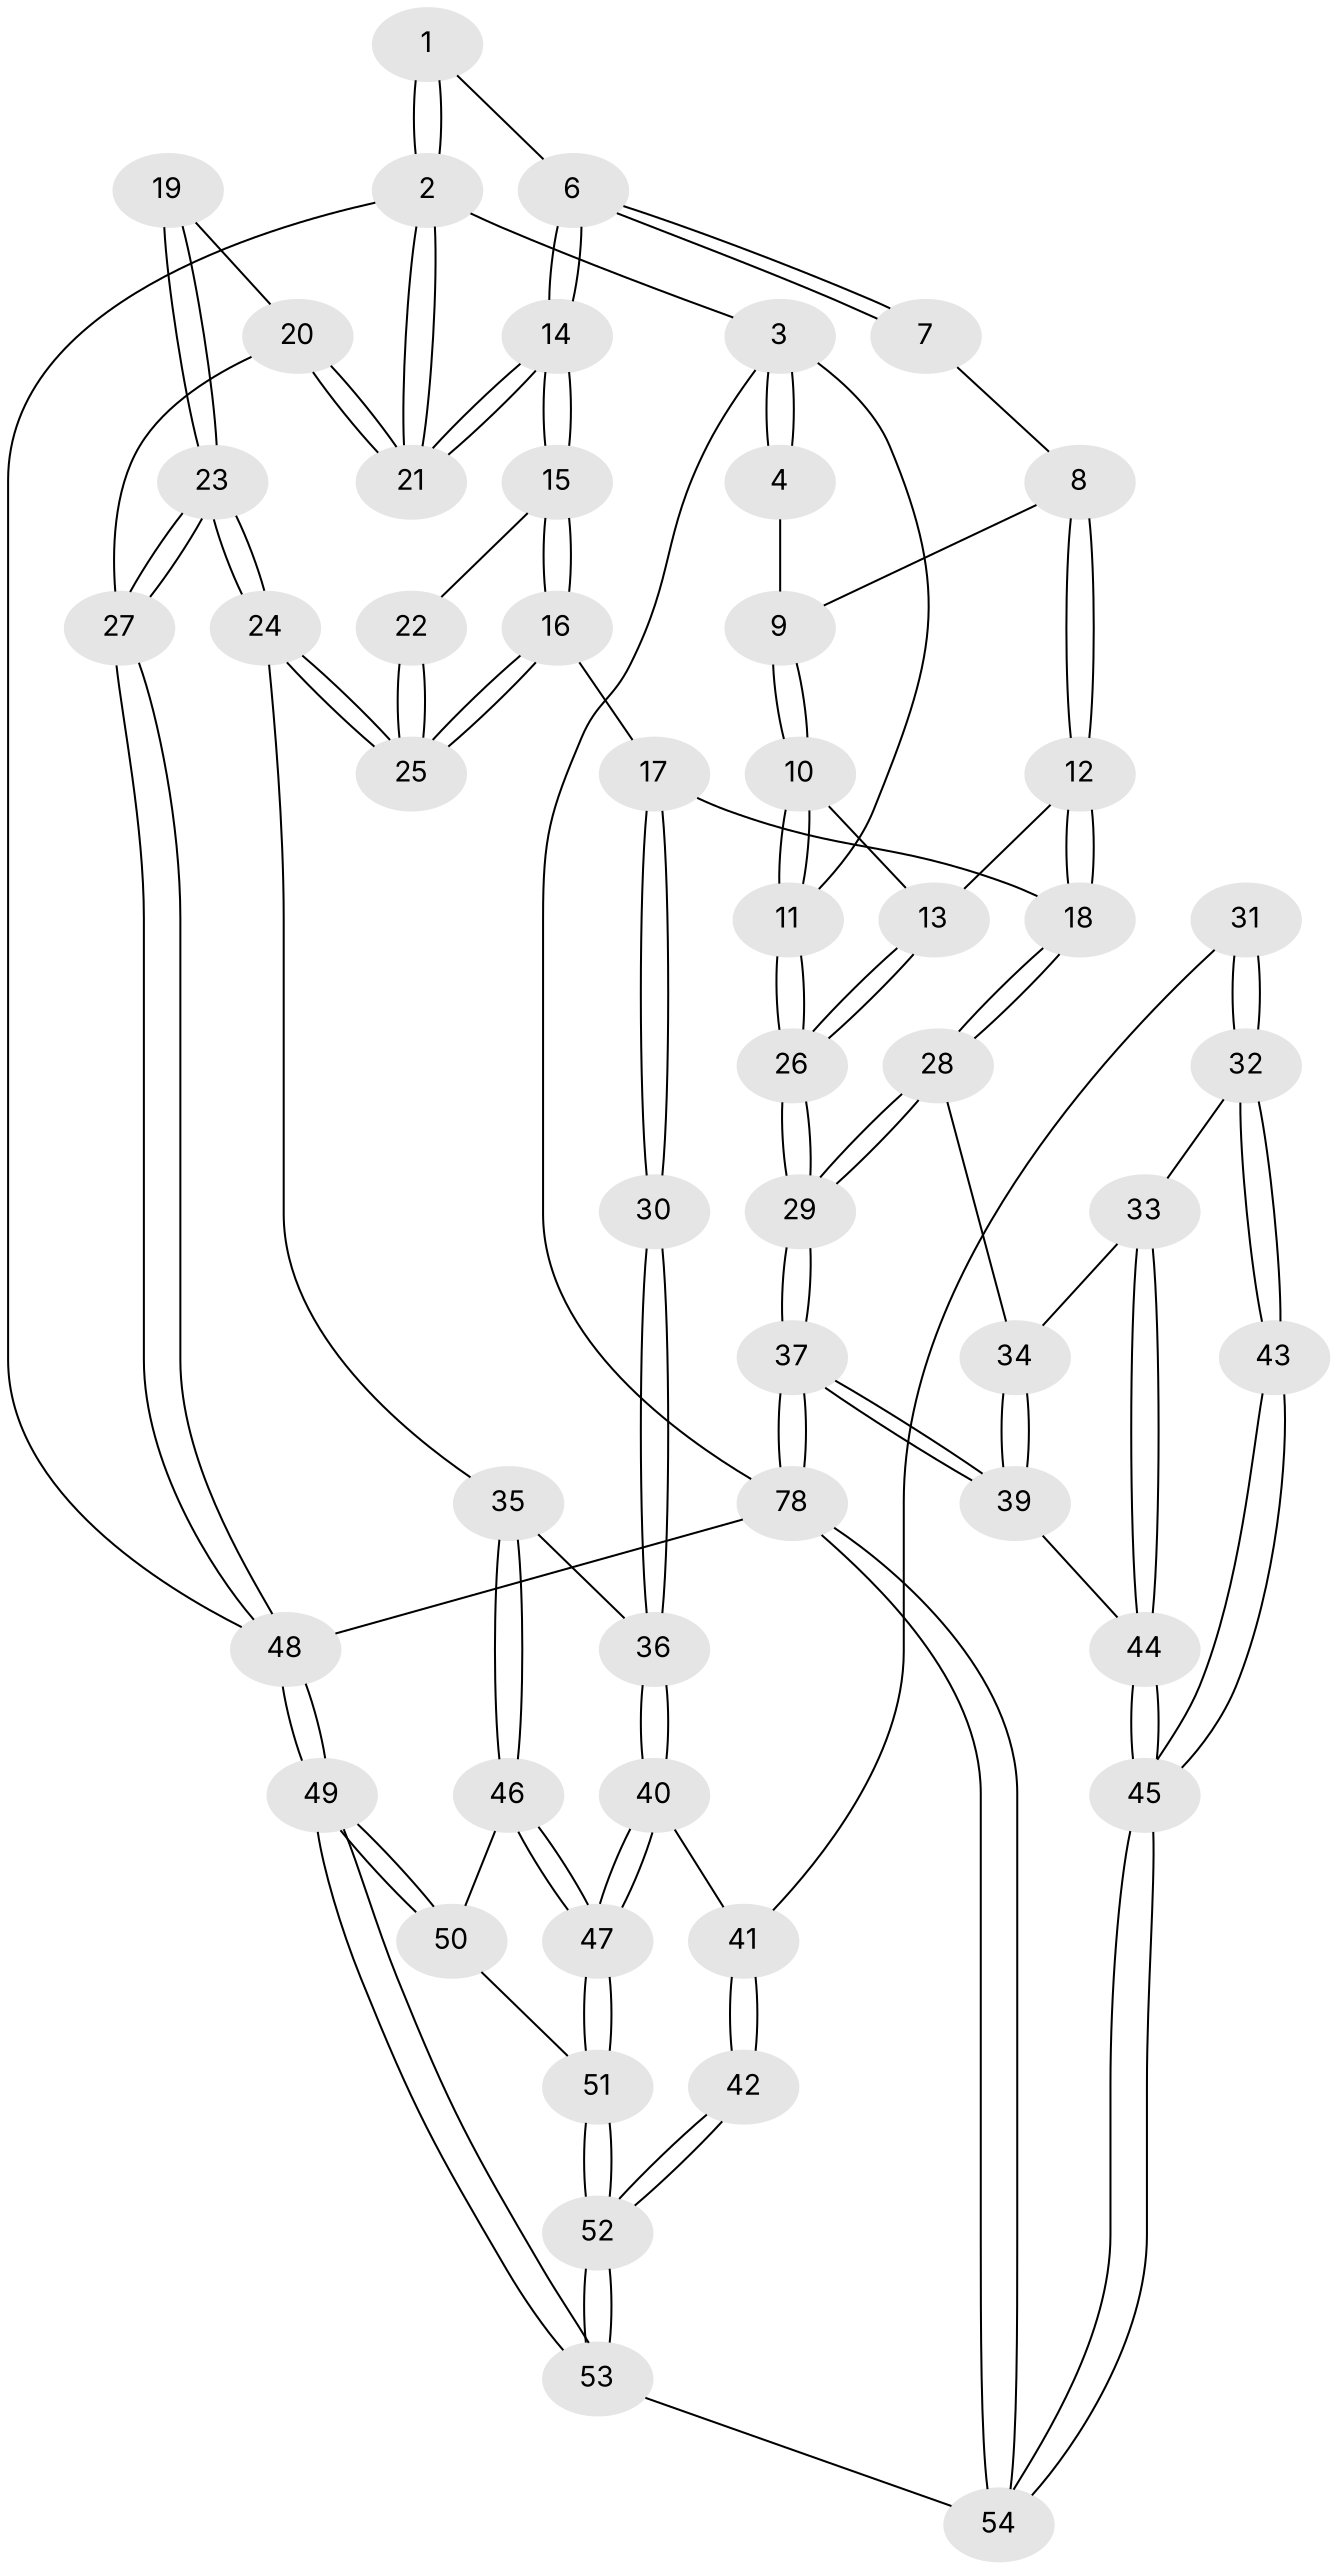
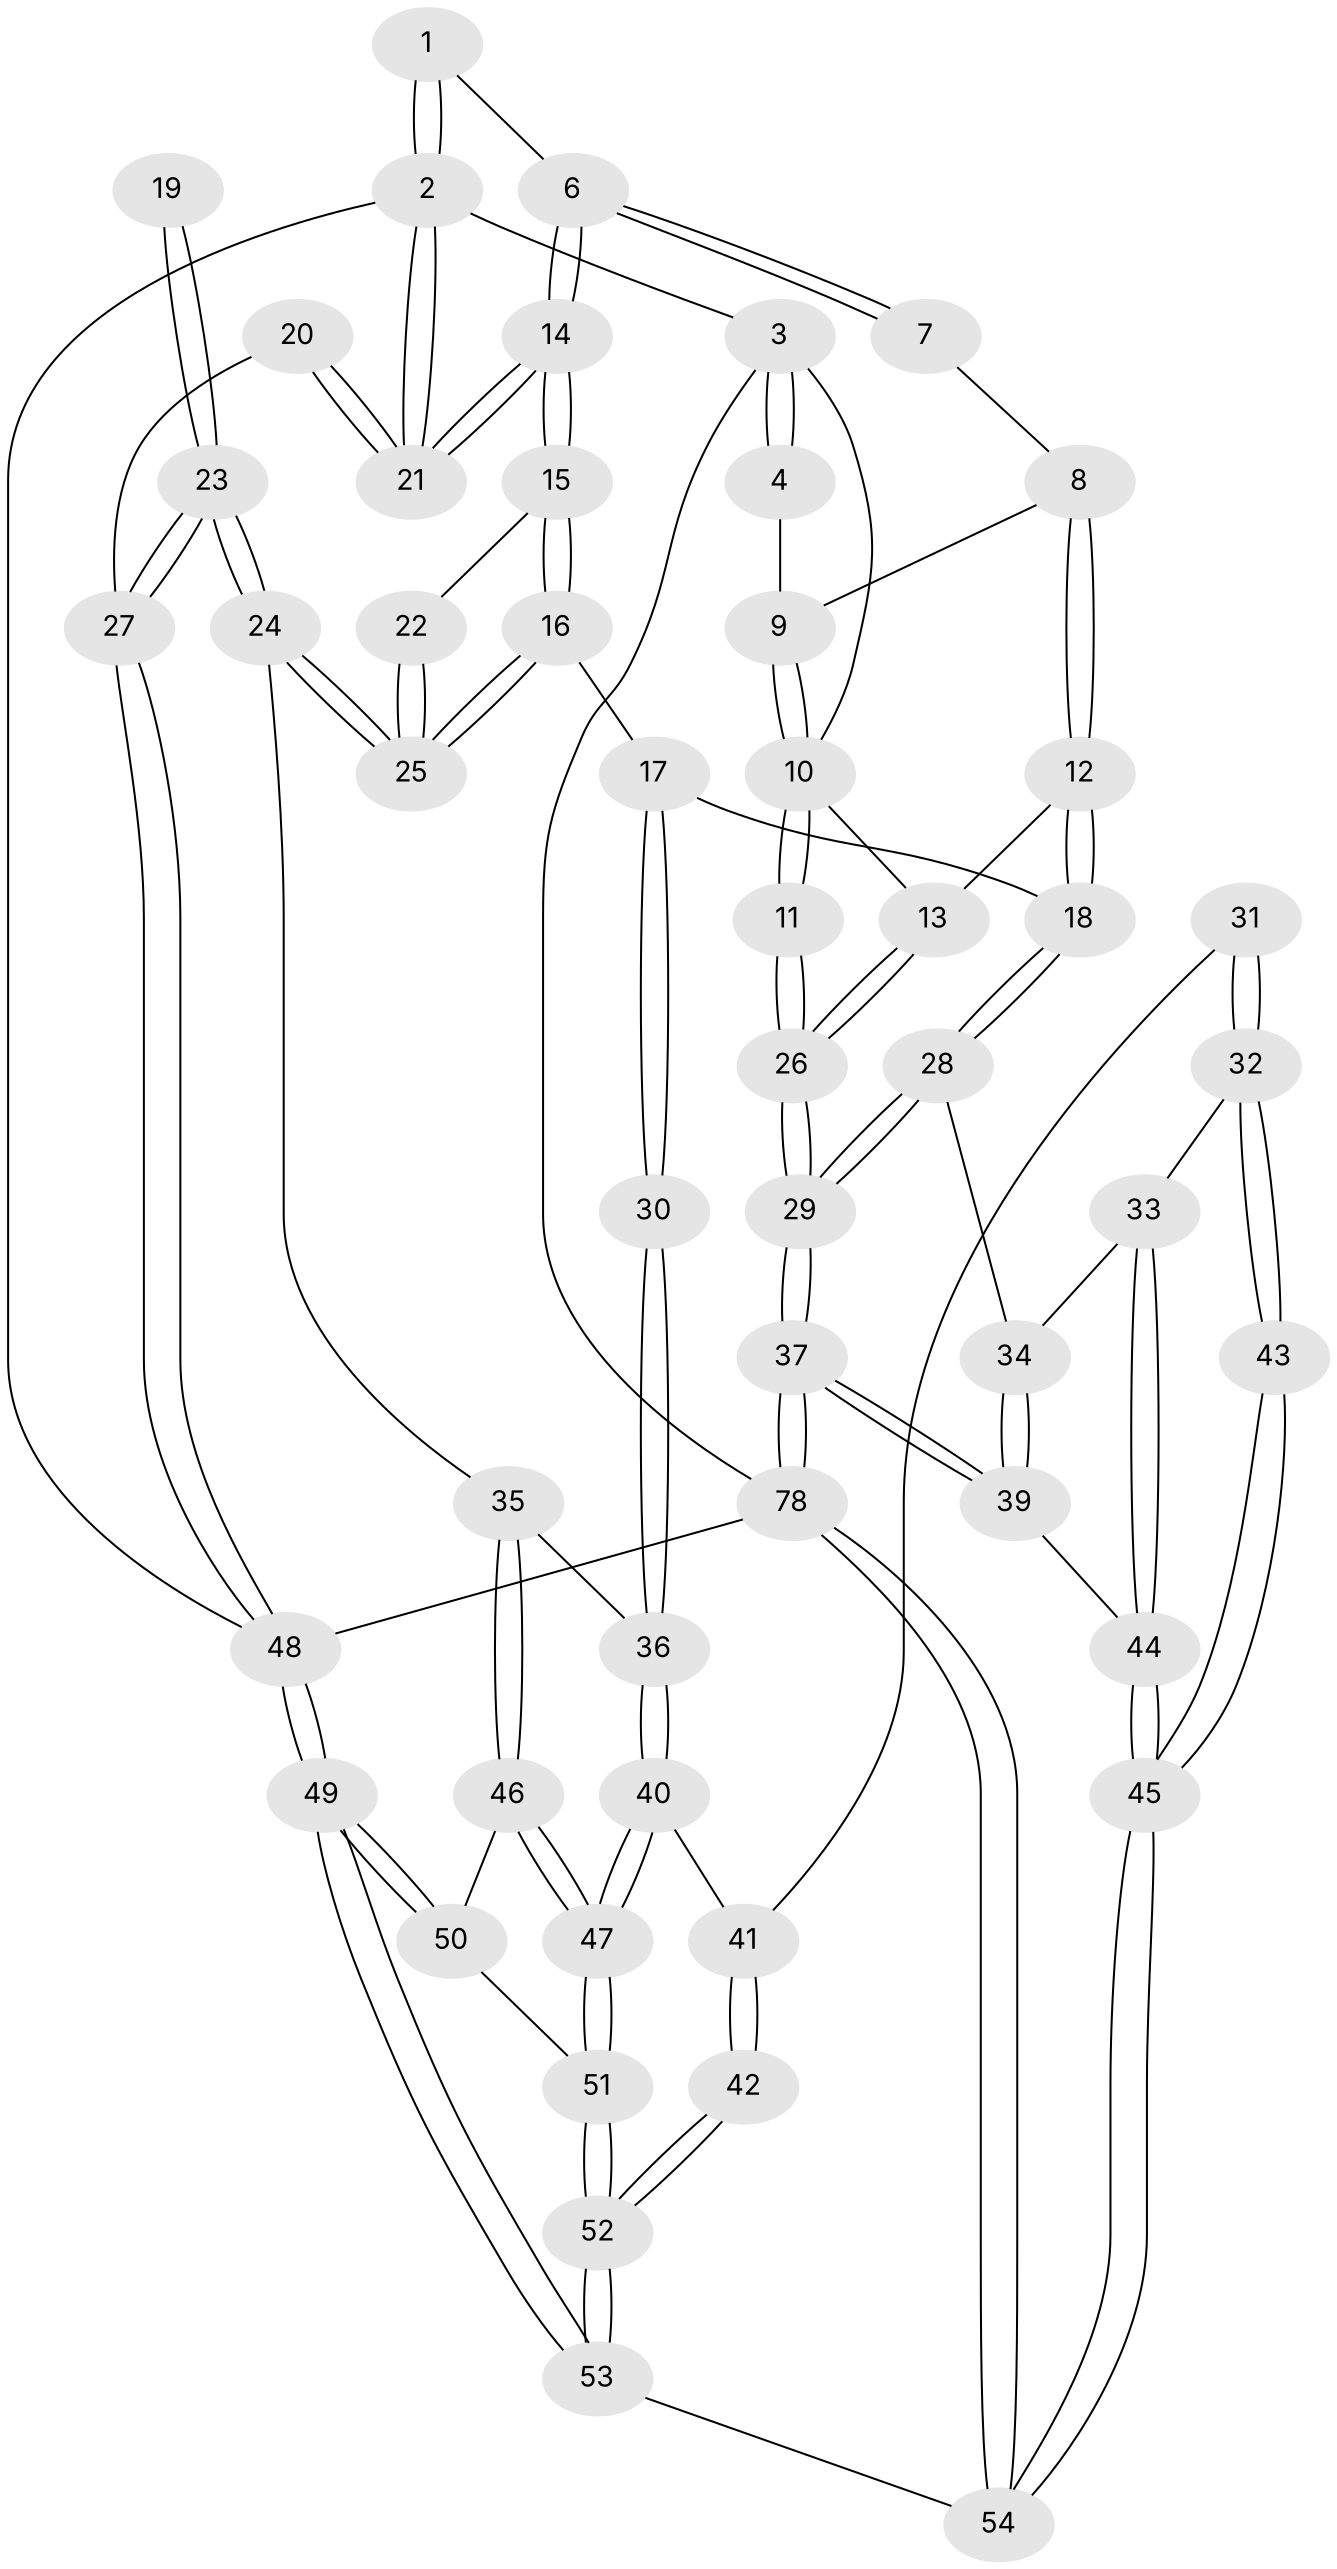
edge "19" -- "20": removed
edge "3" -- "11": now "3" -- "10"
